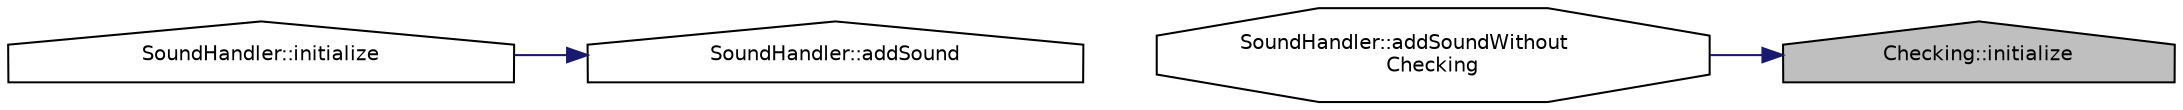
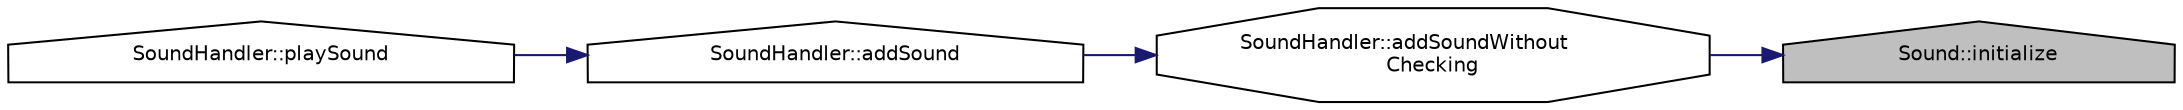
node "SoundHandler::initialize": label "SoundHandler::initialize" -> "SoundHandler::playSound"
edge "SoundHandler::addSound" -> "SoundHandler::addSoundWithout Checking": added
node "Checking::initialize": label "Checking::initialize" -> "Sound::initialize"
